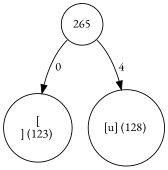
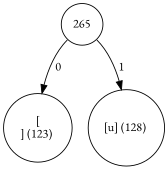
edge "265" -> "[u] (128)": label " 4" -> " 1"
